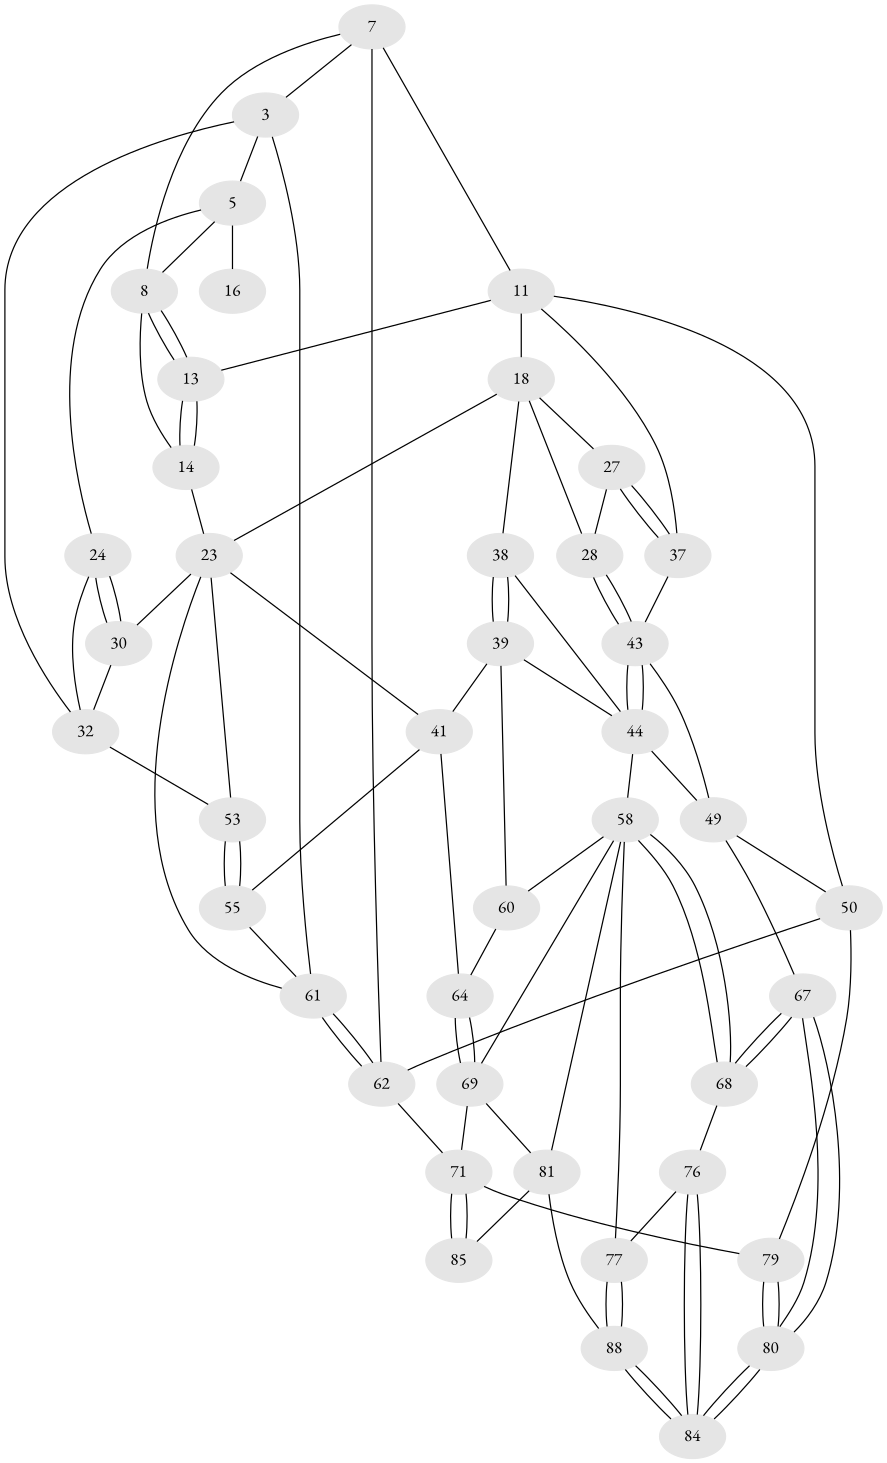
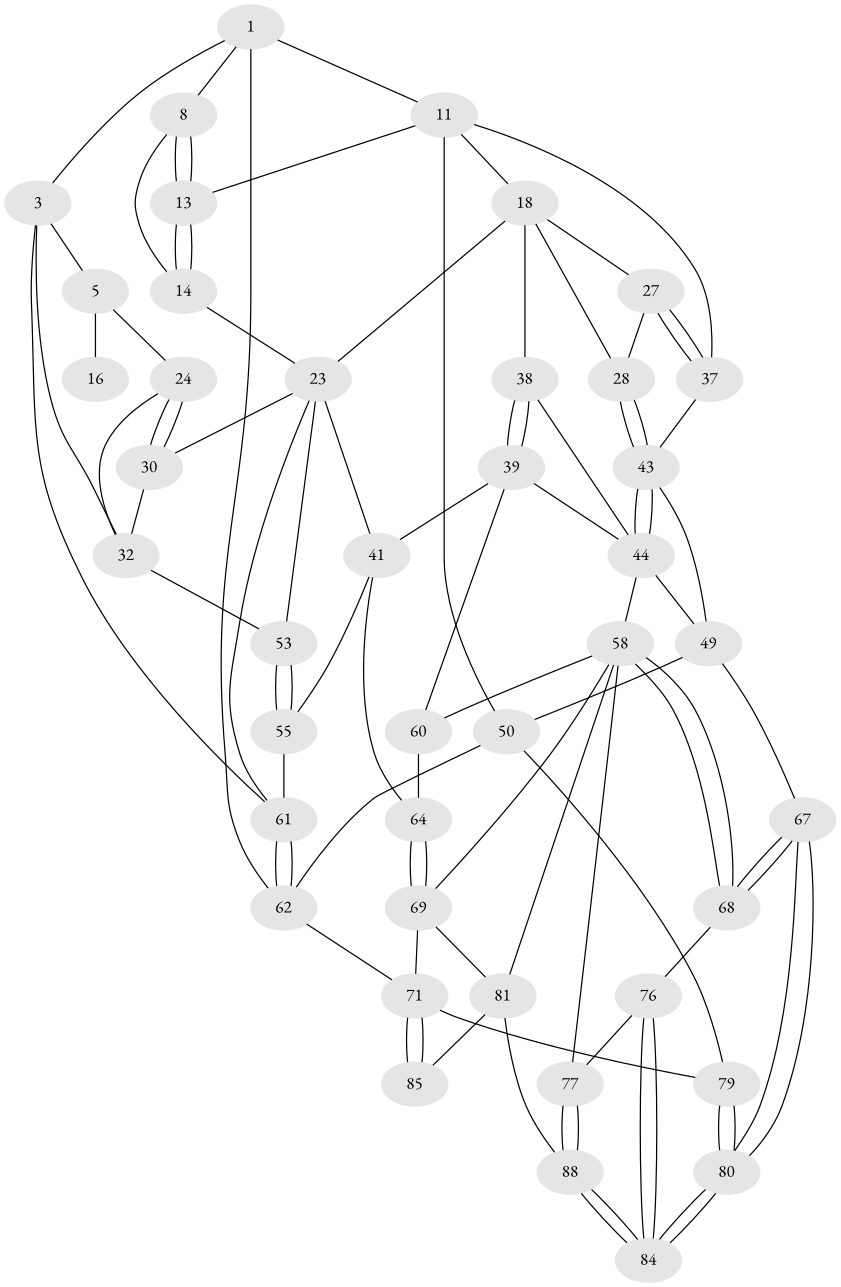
node "7": label "7" -> "1"
edge "5" -- "8": removed
